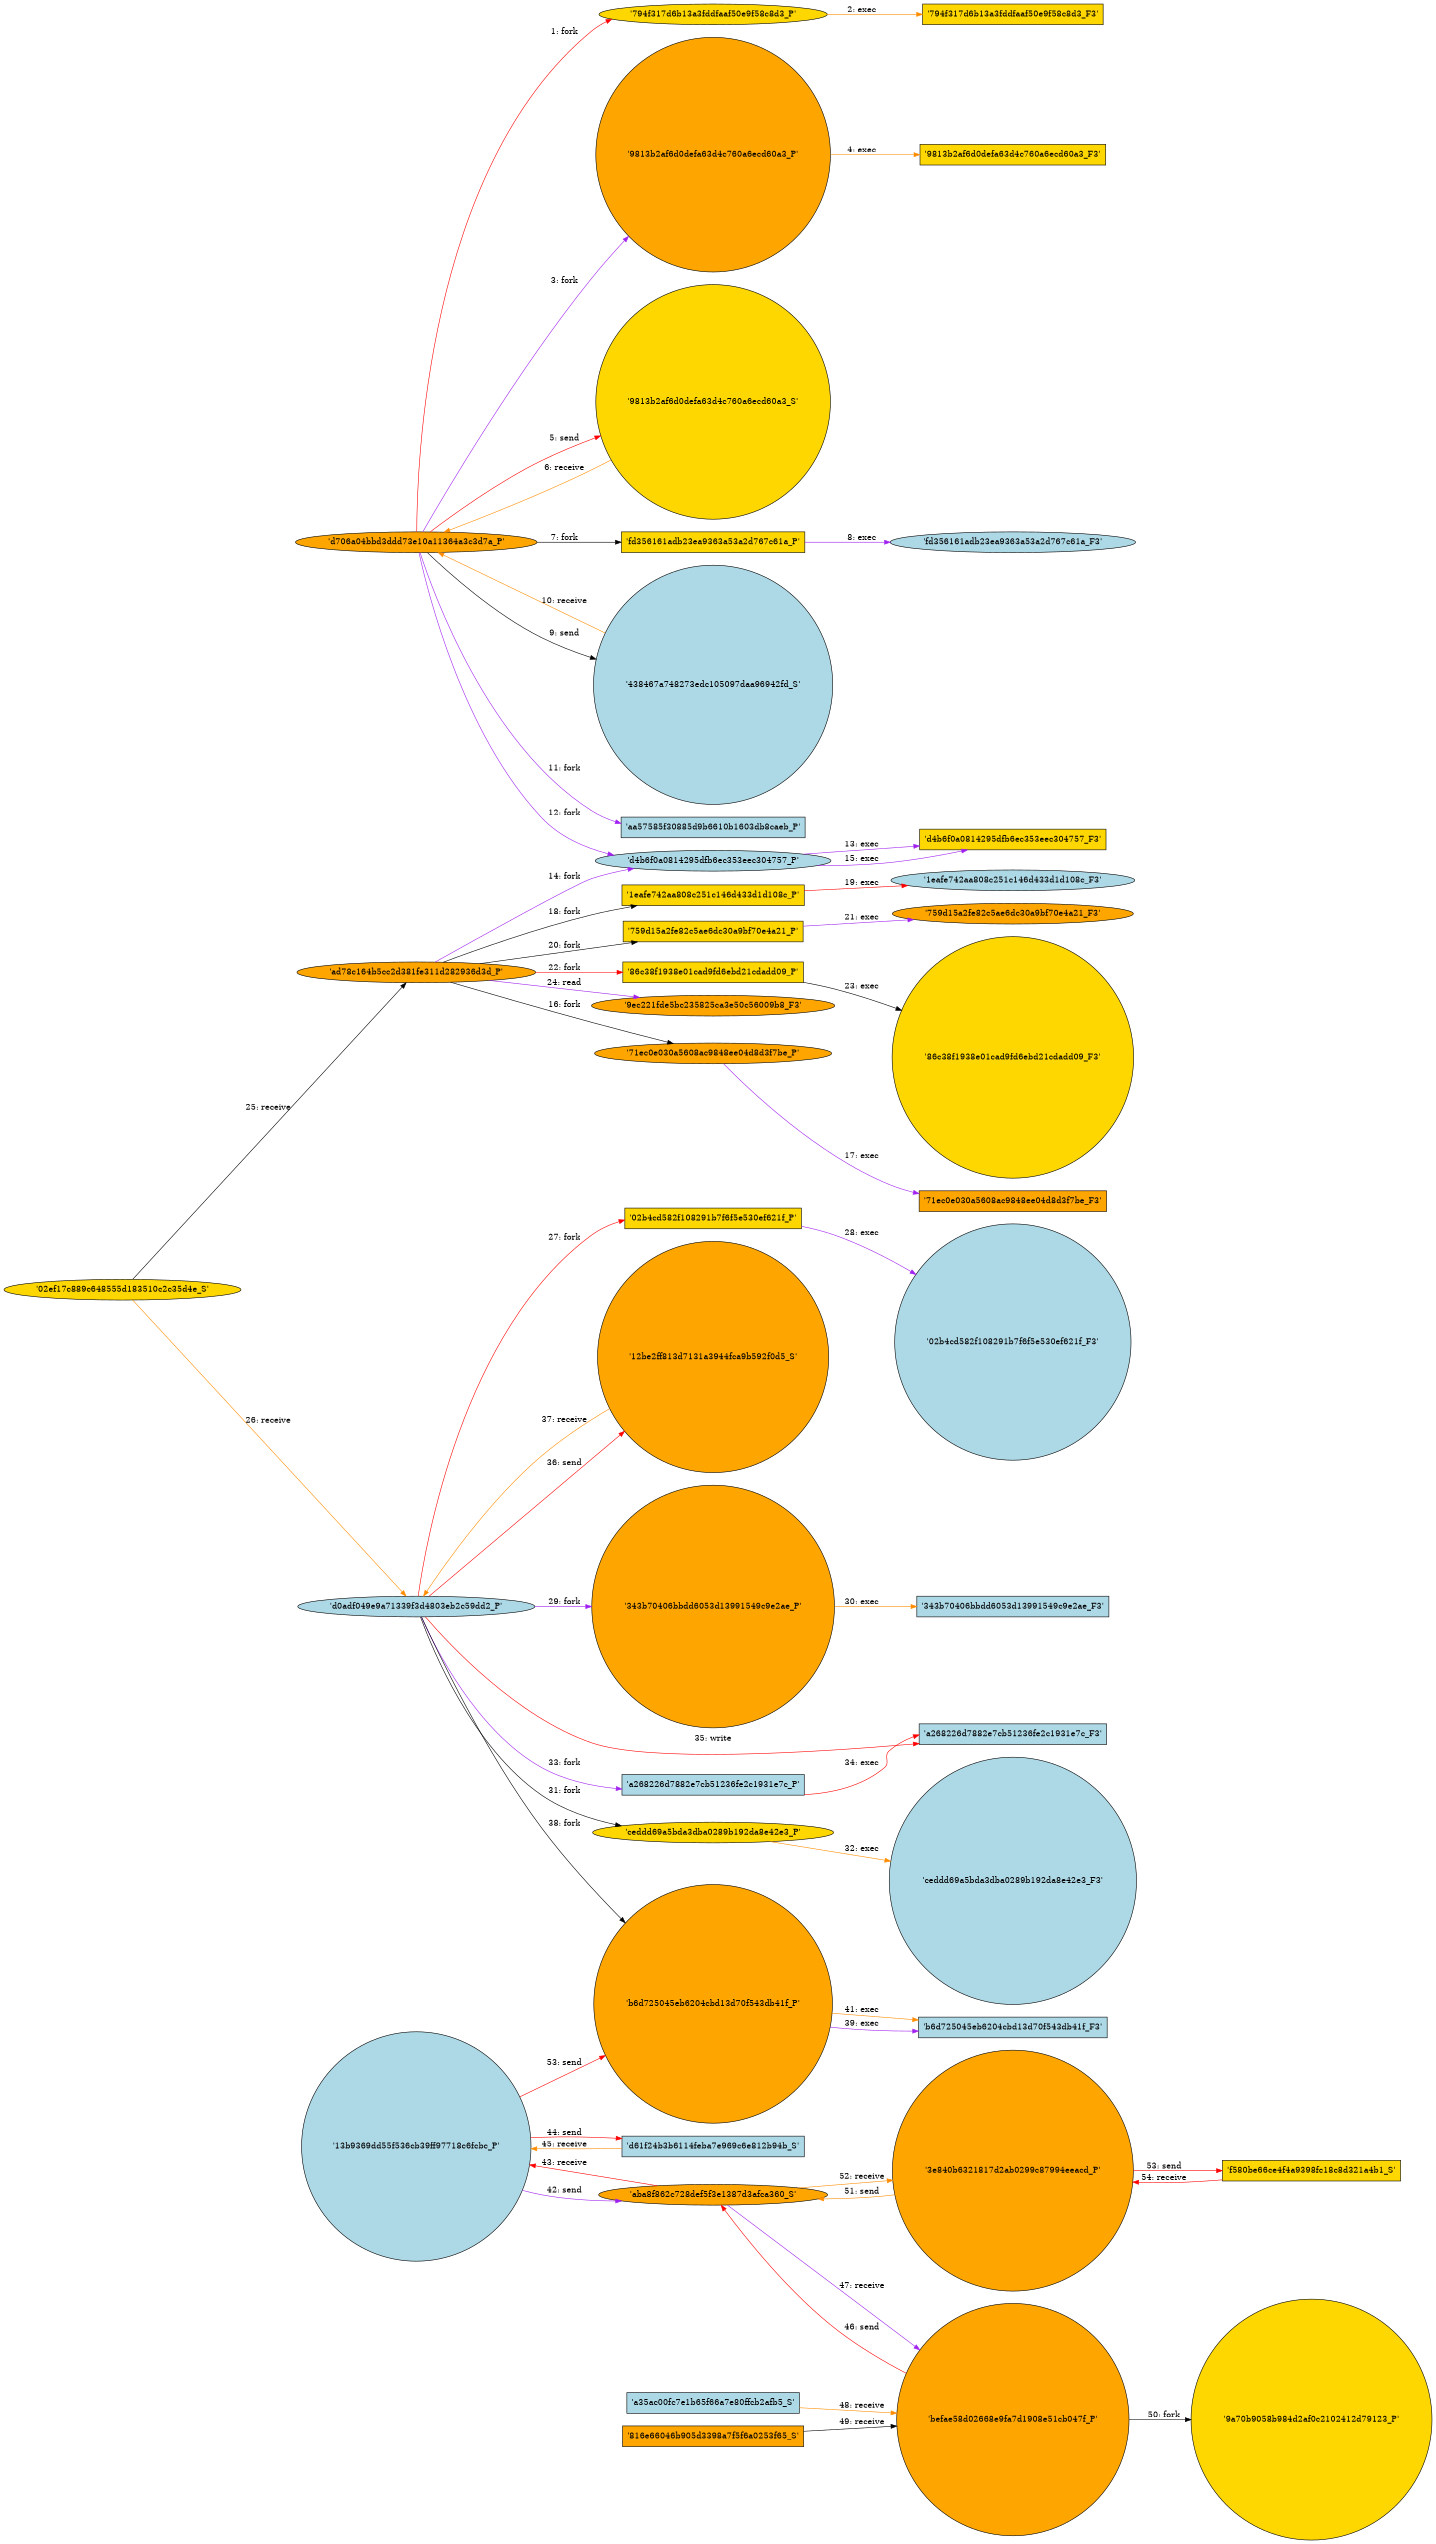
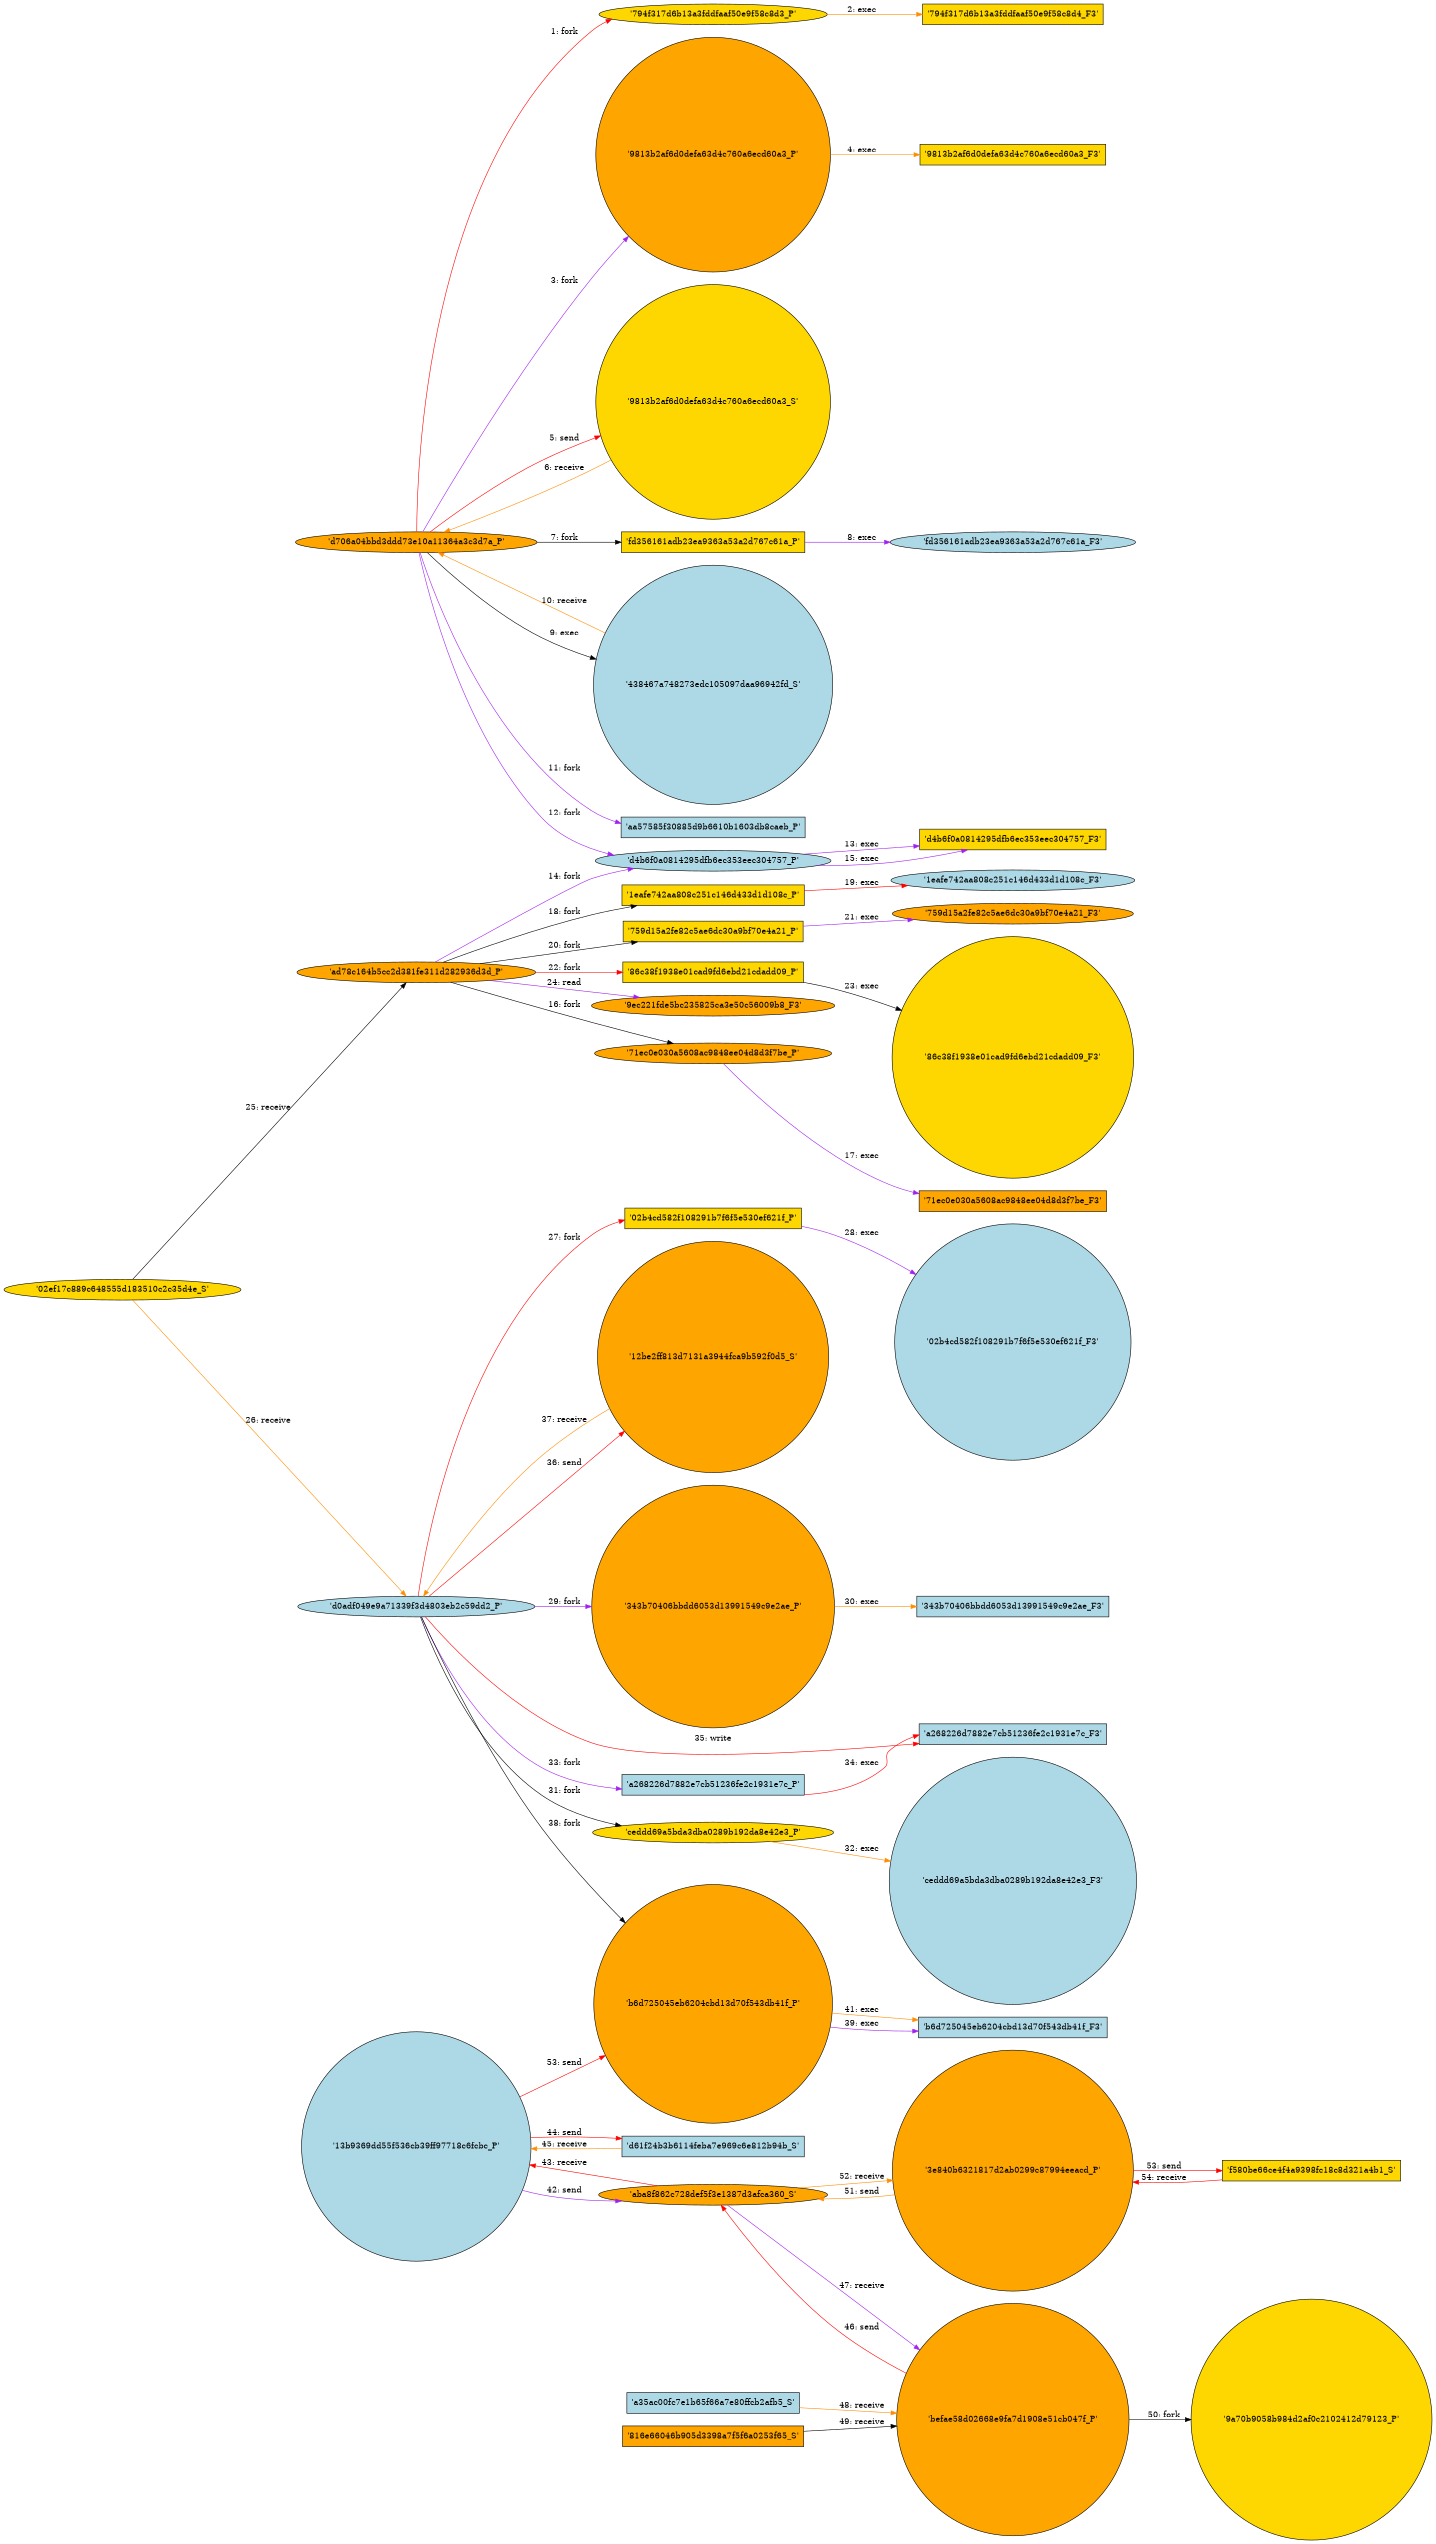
node "'794f317d6b13a3fddfaaf50e9f58c8d3_F3'": label "'794f317d6b13a3fddfaaf50e9f58c8d3_F3'" -> "'794f317d6b13a3fddfaaf50e9f58c8d4_F3'"
edge "'d706a04bbd3ddd73e10a11364a3c3d7a_P'" -> "'438467a748273edc105097daa96942fd_S'": label "9: send" -> "9: exec"
